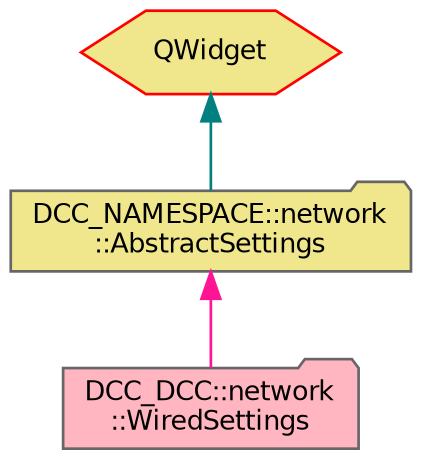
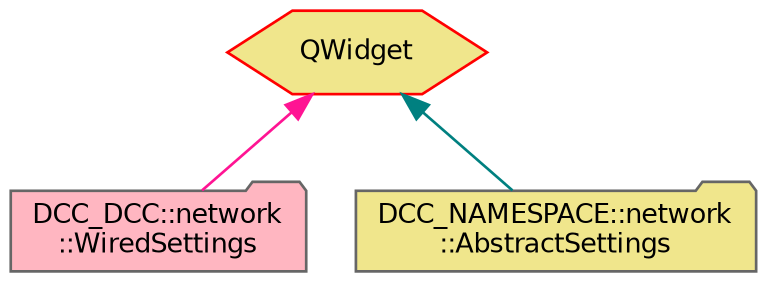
edge "DCC_DCC::network ::WiredSettings" -> "DCC_NAMESPACE::network ::AbstractSettings": now "DCC_DCC::network ::WiredSettings" -> "QWidget"
